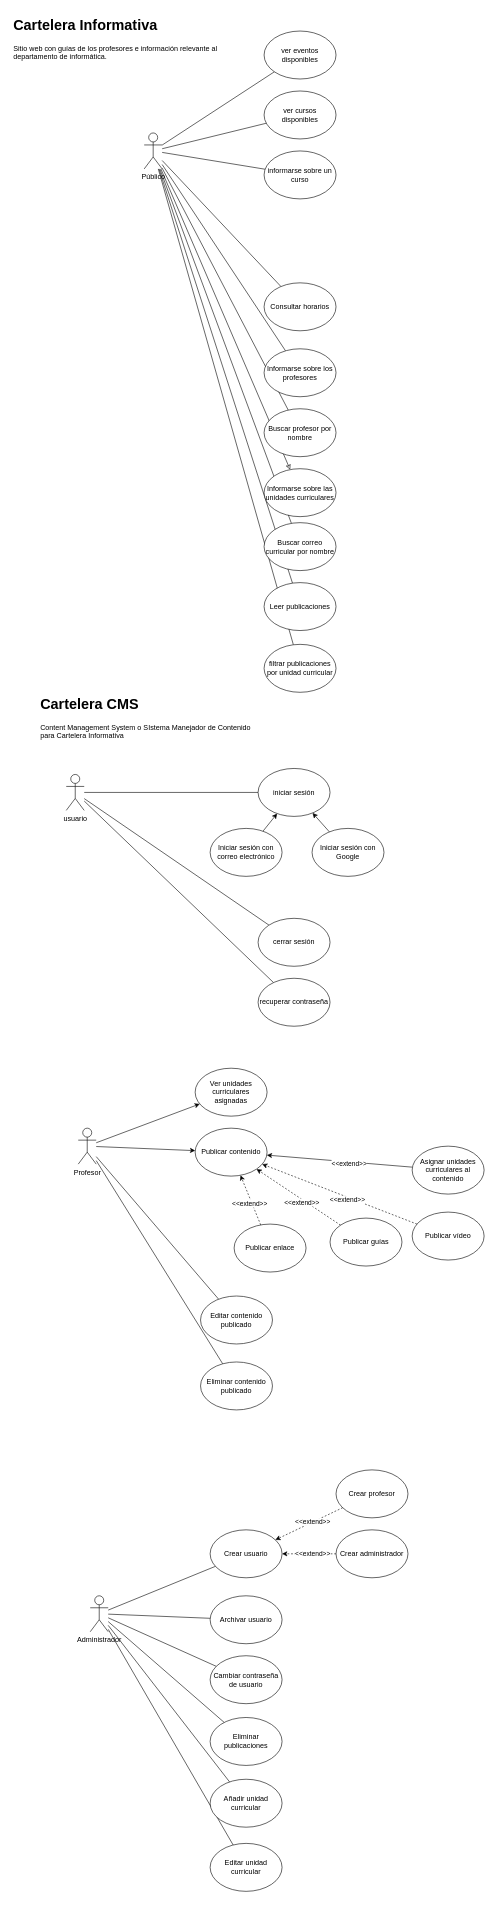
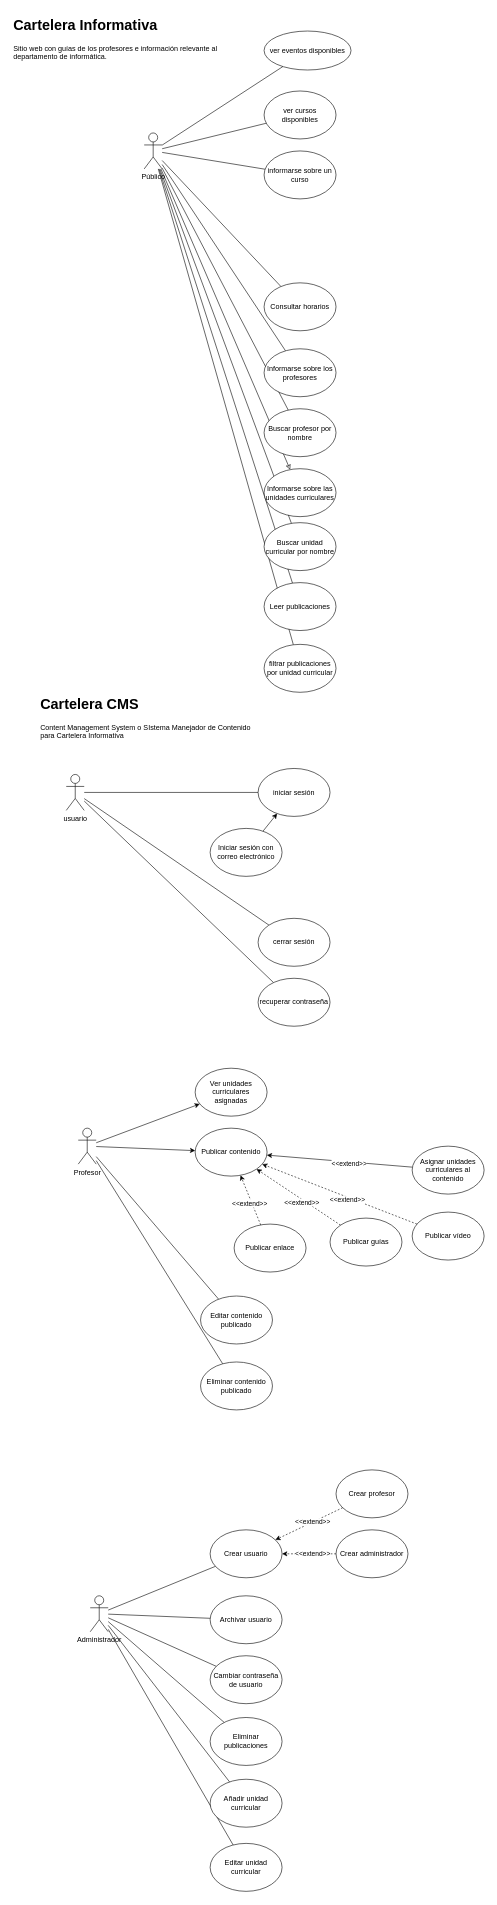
node "ver eventos disponibles": size 72x48 -> 87x39
node "Buscar correo curricular por nombre": label "Buscar correo curricular por nombre" -> "Buscar unidad curricular por nombre"
edge "Iniciar sesión con Google" -> "iniciar sesión": removed
node "Iniciar sesión con Google": removed
